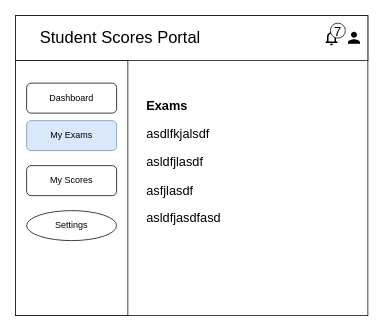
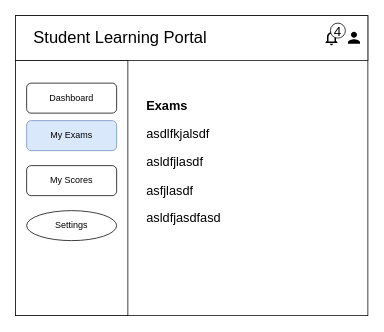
node "7": label "7" -> "4"
node "Student Scores Portal": label "Student Scores Portal" -> "Student Learning Portal"
